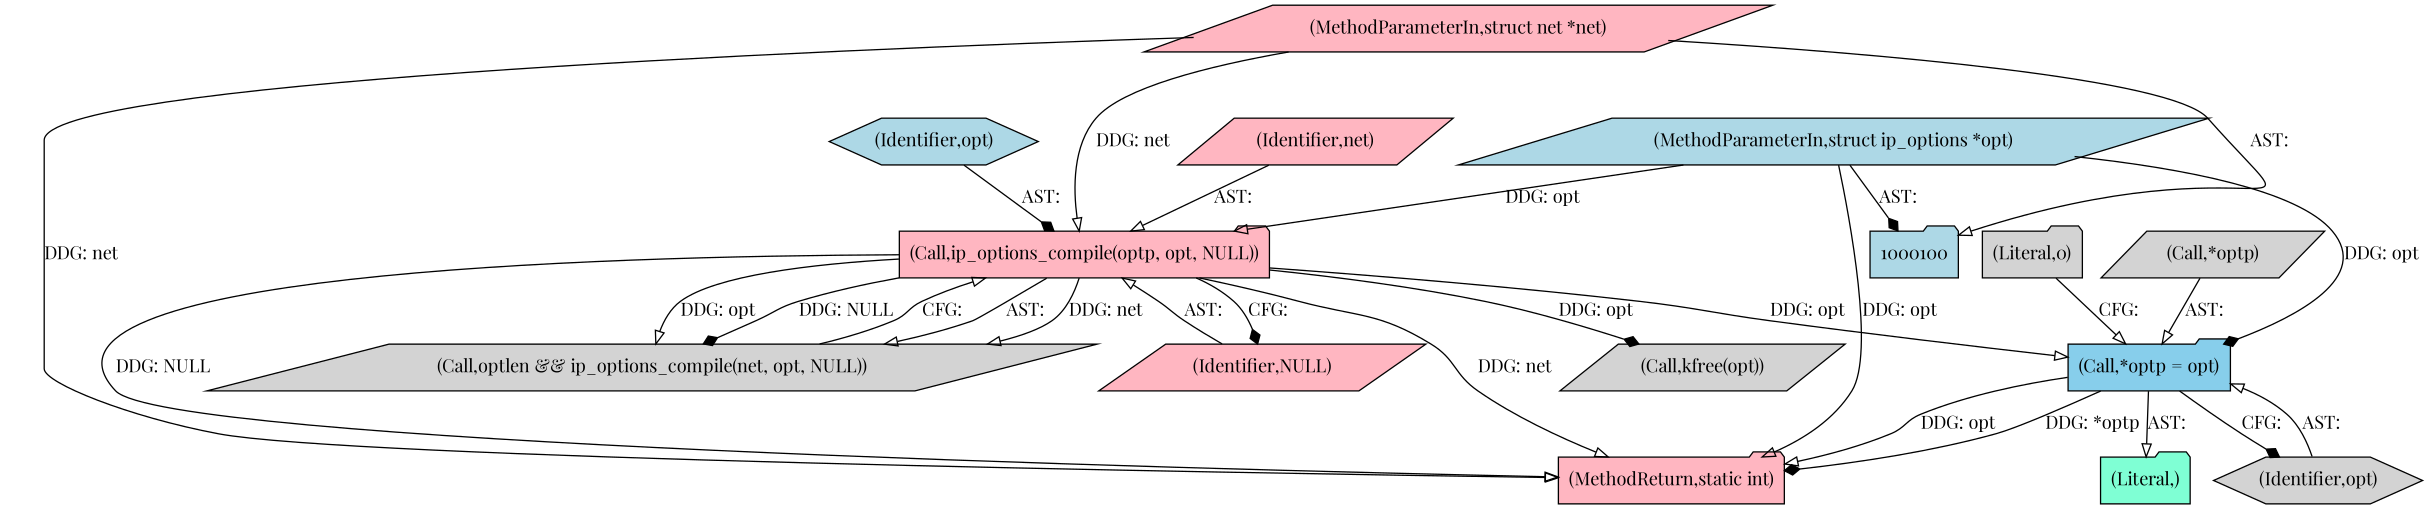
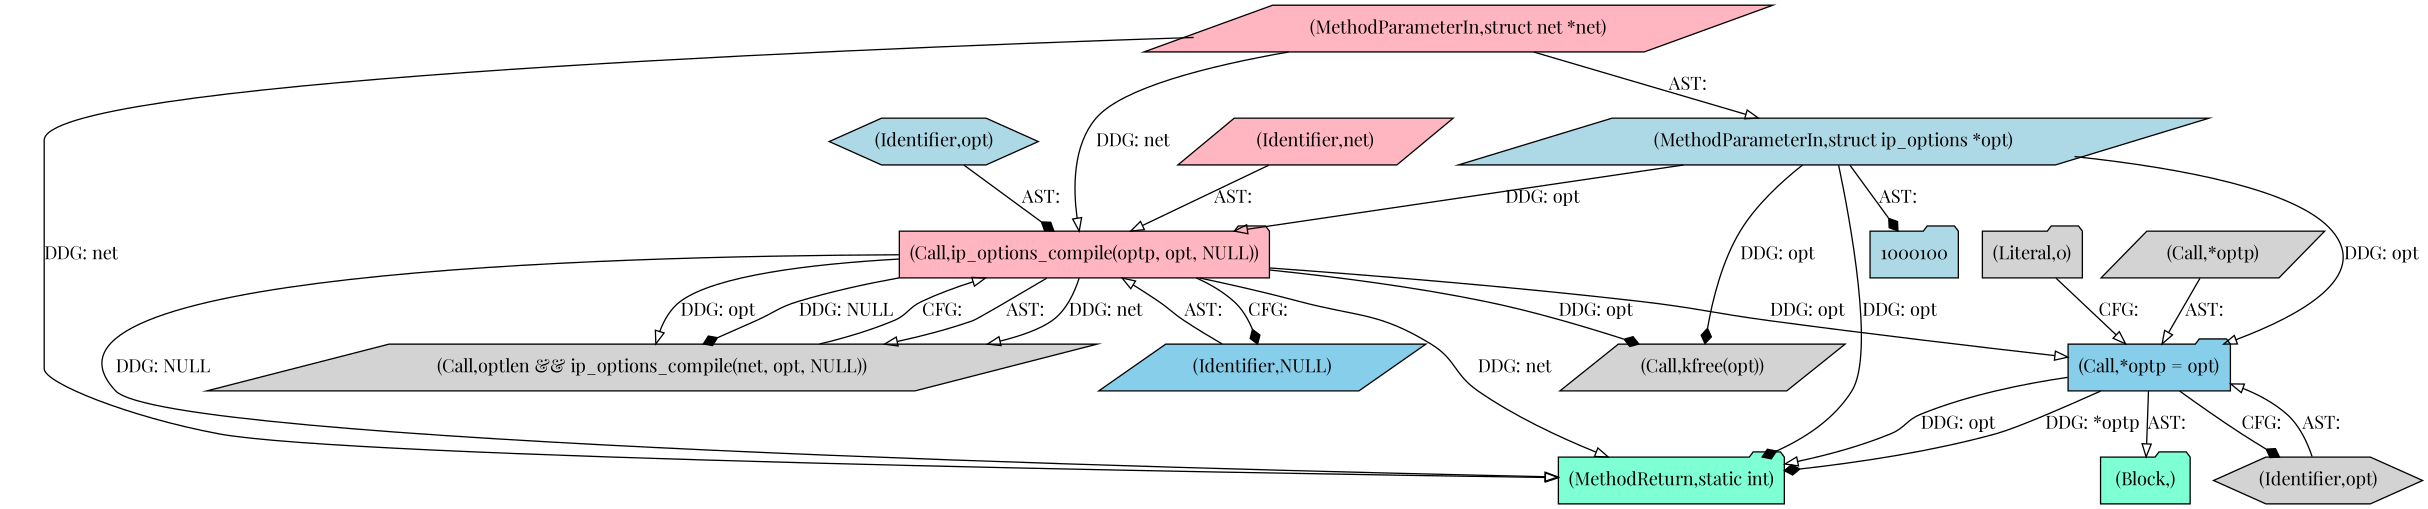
edge "(MethodParameterIn,struct net *net)" -> "1000100": now "(MethodParameterIn,struct net *net)" -> "(MethodParameterIn,struct ip_options *opt)"
edge "(MethodParameterIn,struct ip_options *opt)" -> "(Call,*optp = opt)": arrowhead diamond -> onormal
edge "(MethodParameterIn,struct ip_options *opt)" -> "(Call,kfree(opt))": added, label "DDG: opt"
edge "(MethodParameterIn,struct ip_options *opt)" -> "(MethodReturn,static int)": arrowhead onormal -> diamond
node "(Identifier,NULL)": fillcolor lightpink -> skyblue
node "(MethodReturn,static int)": fillcolor lightpink -> aquamarine
node "(Literal,)": label "(Literal,)" -> "(Block,)"
